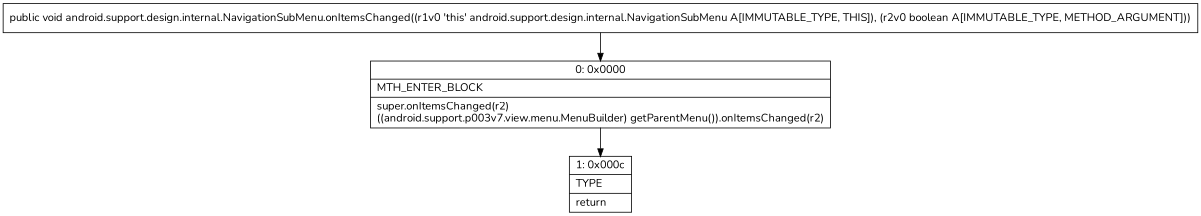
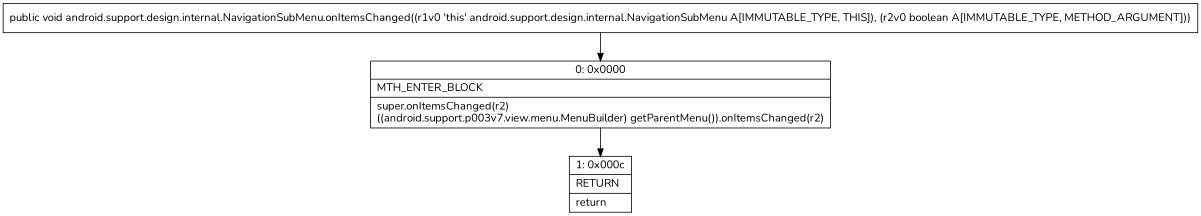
node "1: 0x000c": text "TYPE" -> "RETURN"
